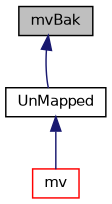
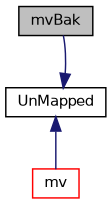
edge "UnMapped" -> "mvBak": reversed
